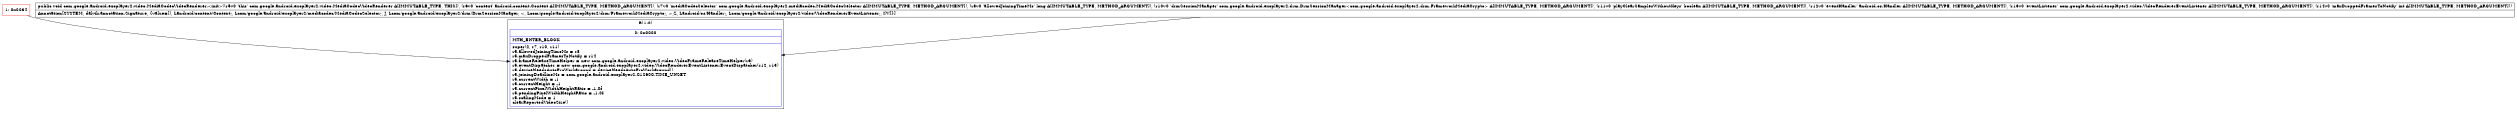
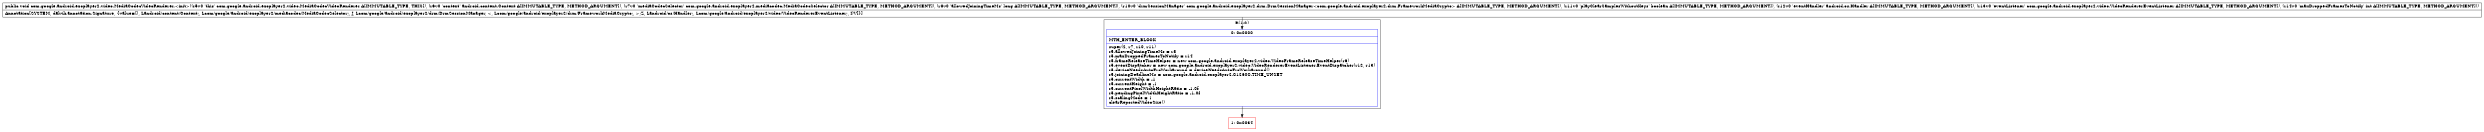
edge "1: 0x0034" -> "0: 0x0000": reversed
